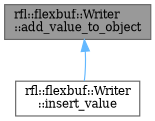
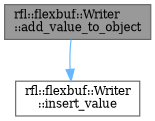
edge "rfl::flexbuf::Writer ::insert_value" -> "rfl::flexbuf::Writer ::add_value_to_object": reversed
